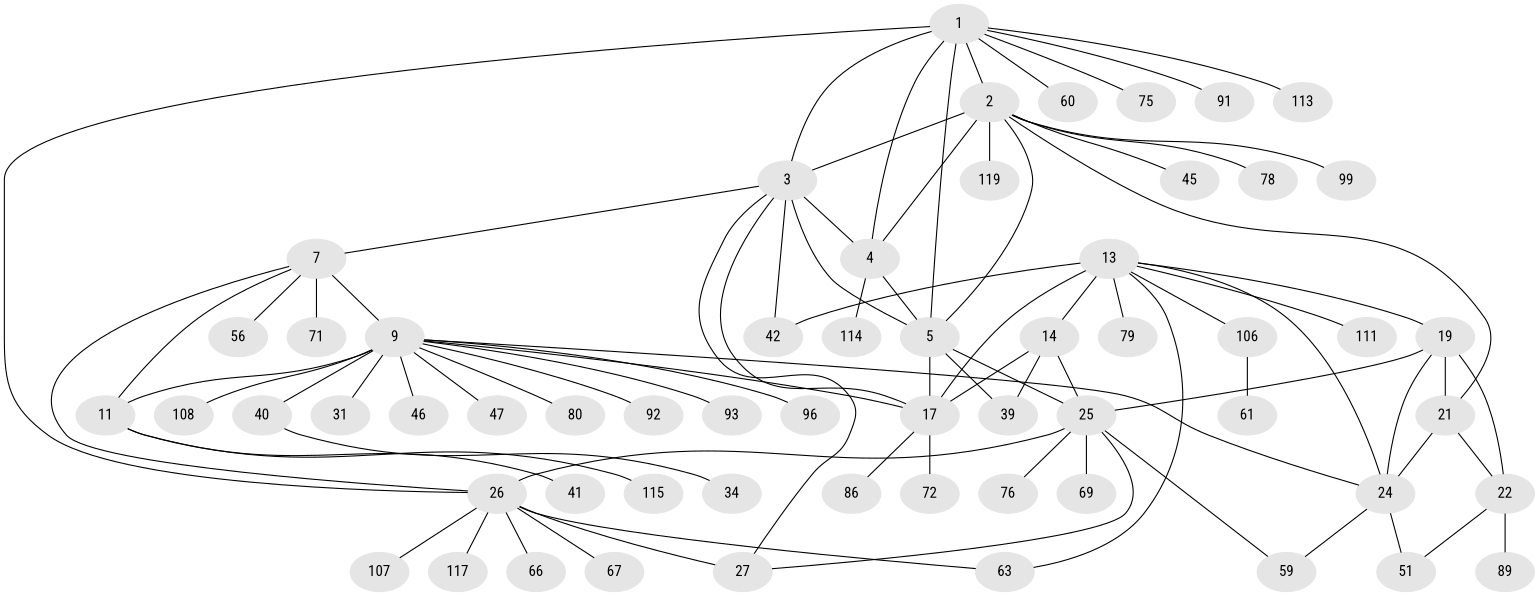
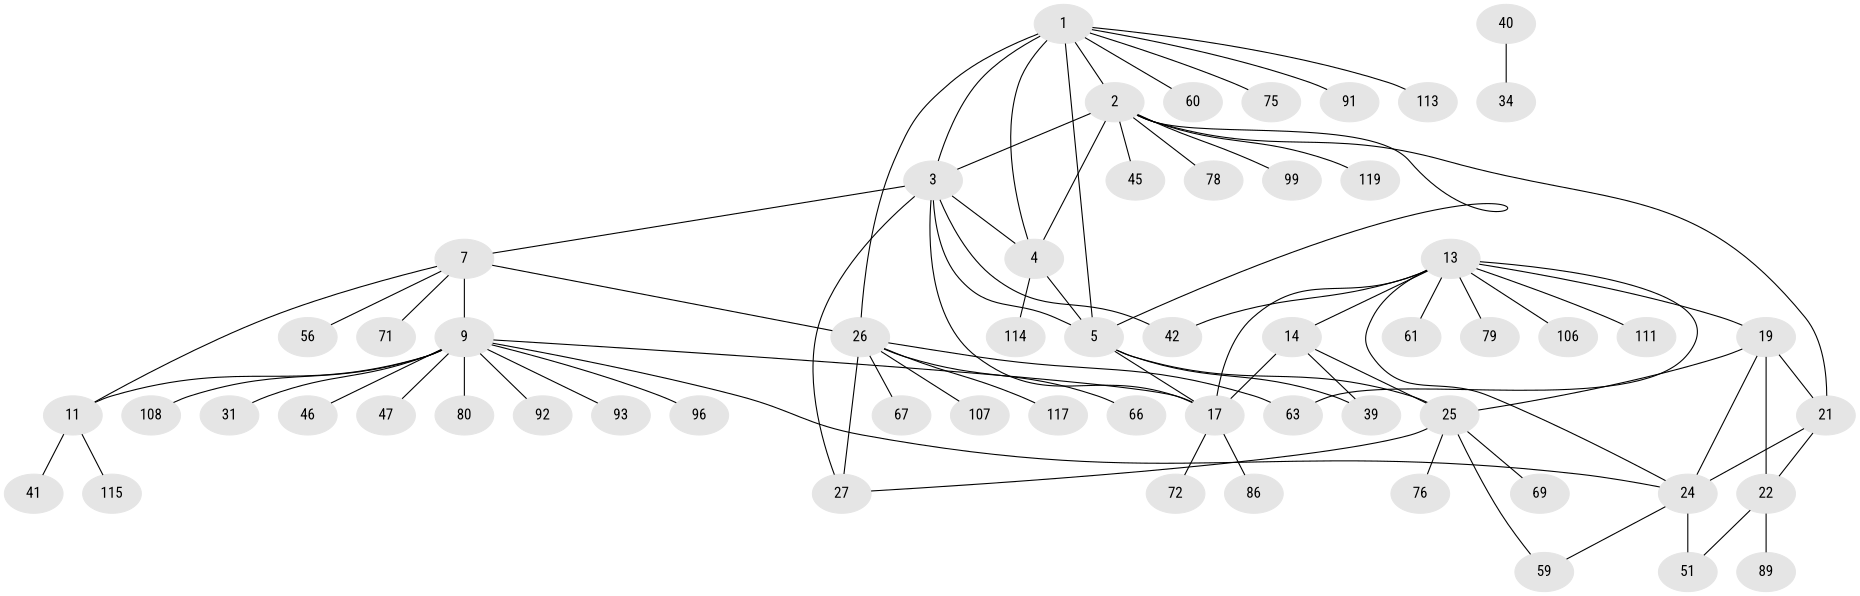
edge "9" -- "40": removed
edge "106" -- "61": now "13" -- "61"
edge "25" -- "26": removed
